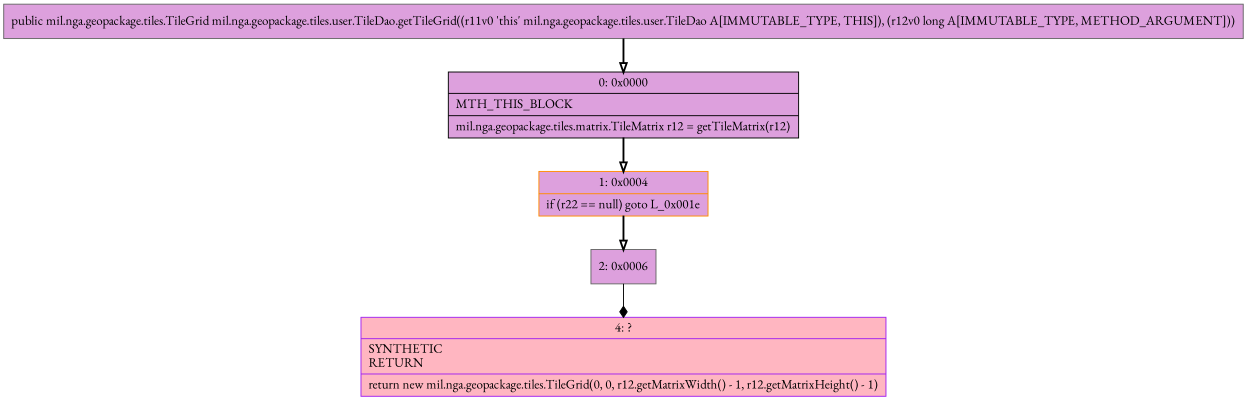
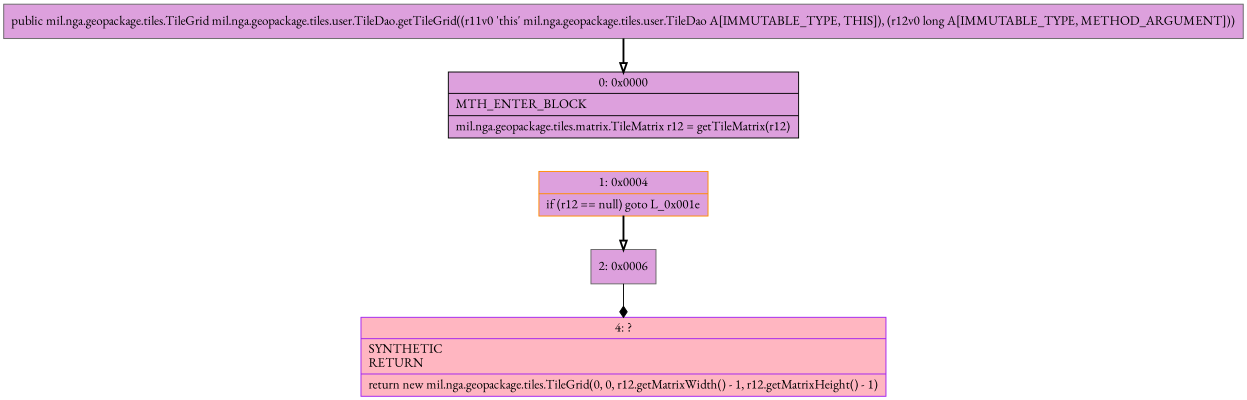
node "0: 0x0000": text "MTH_THIS_BLOCK" -> "MTH_ENTER_BLOCK"
edge "0: 0x0000" -> "1: 0x0004": removed
node "1: 0x0004": text "if (r22 == null) goto L_0x001e" -> "if (r12 == null) goto L_0x001e"
